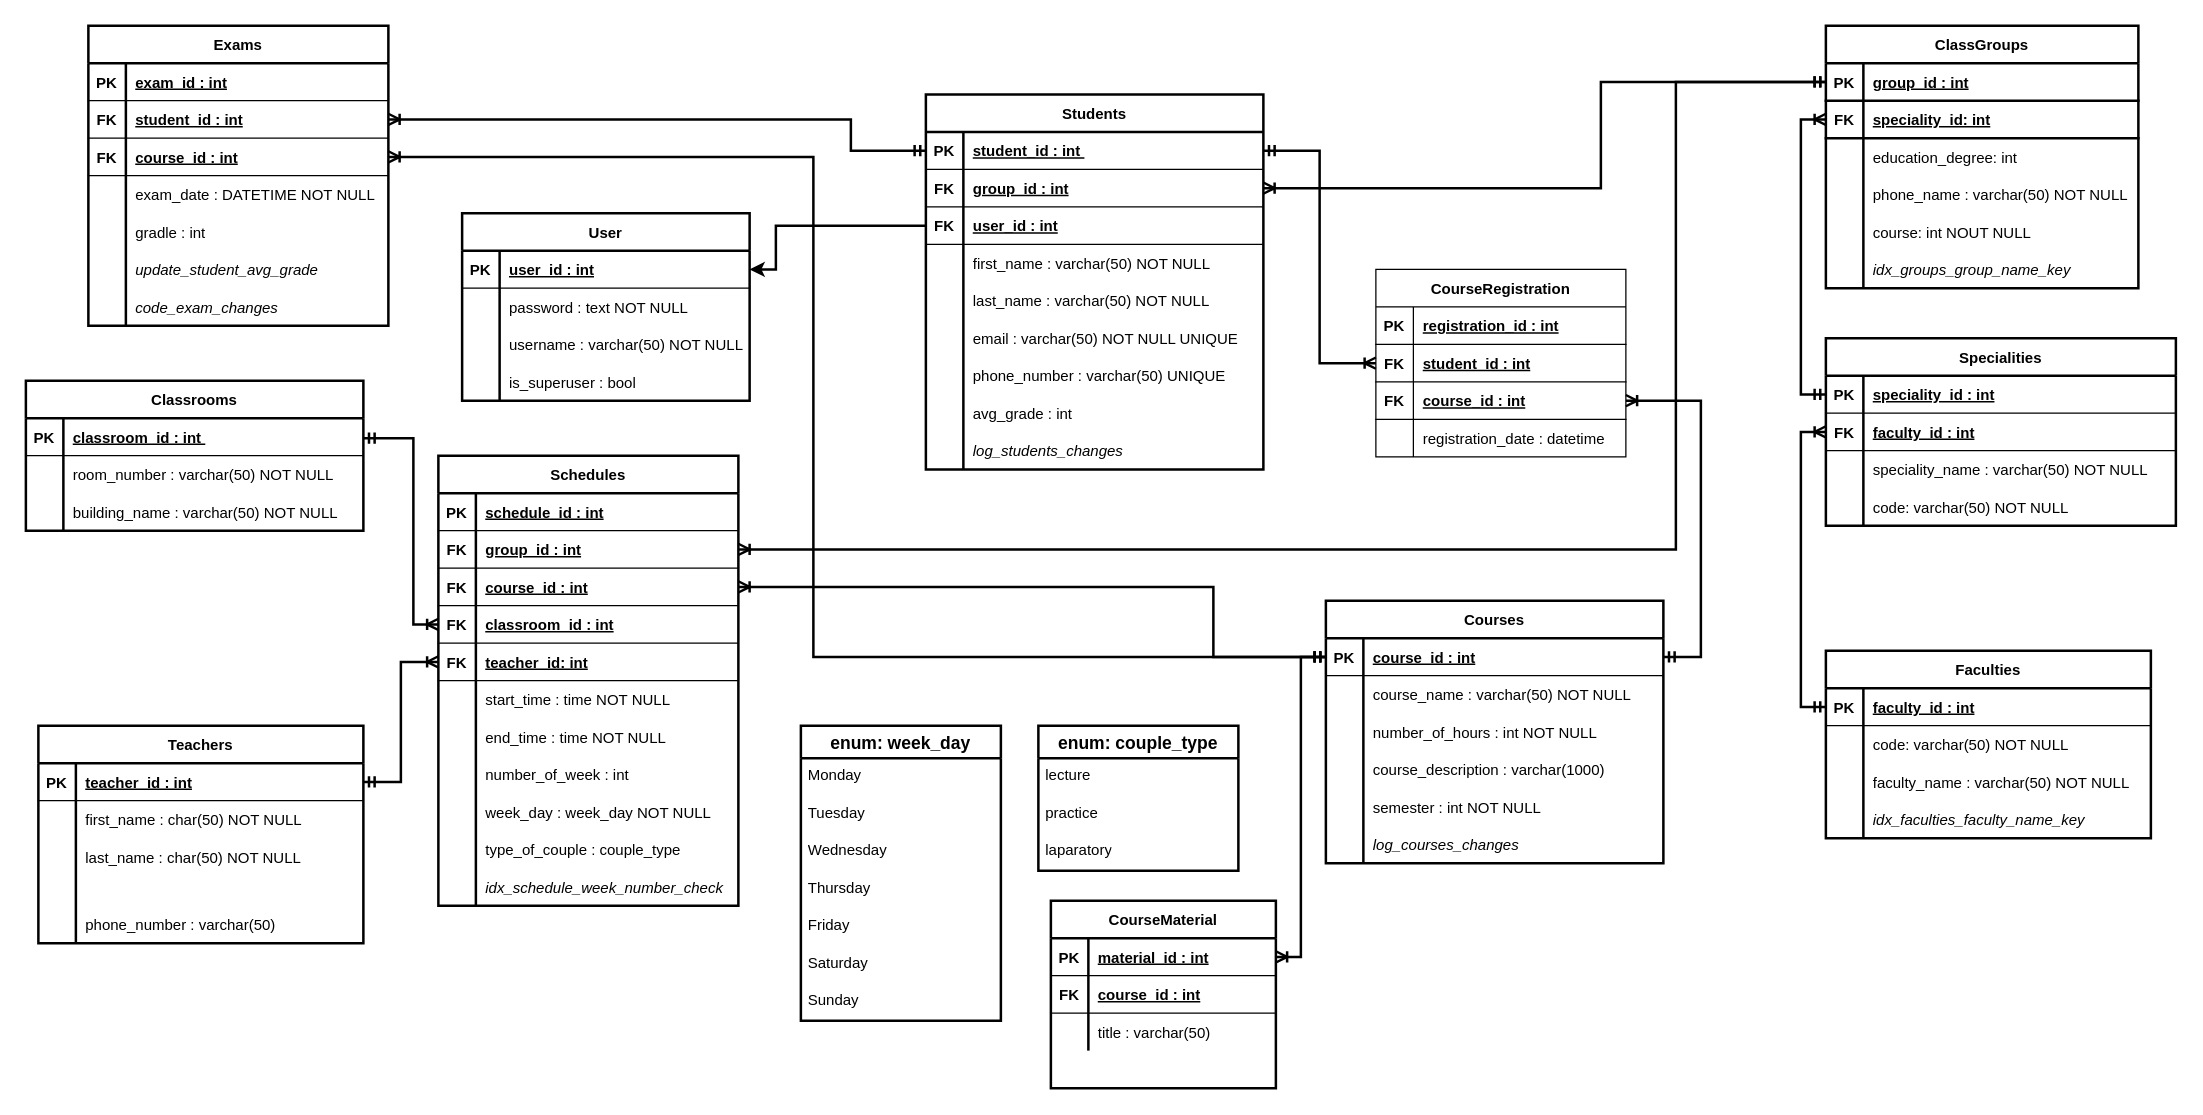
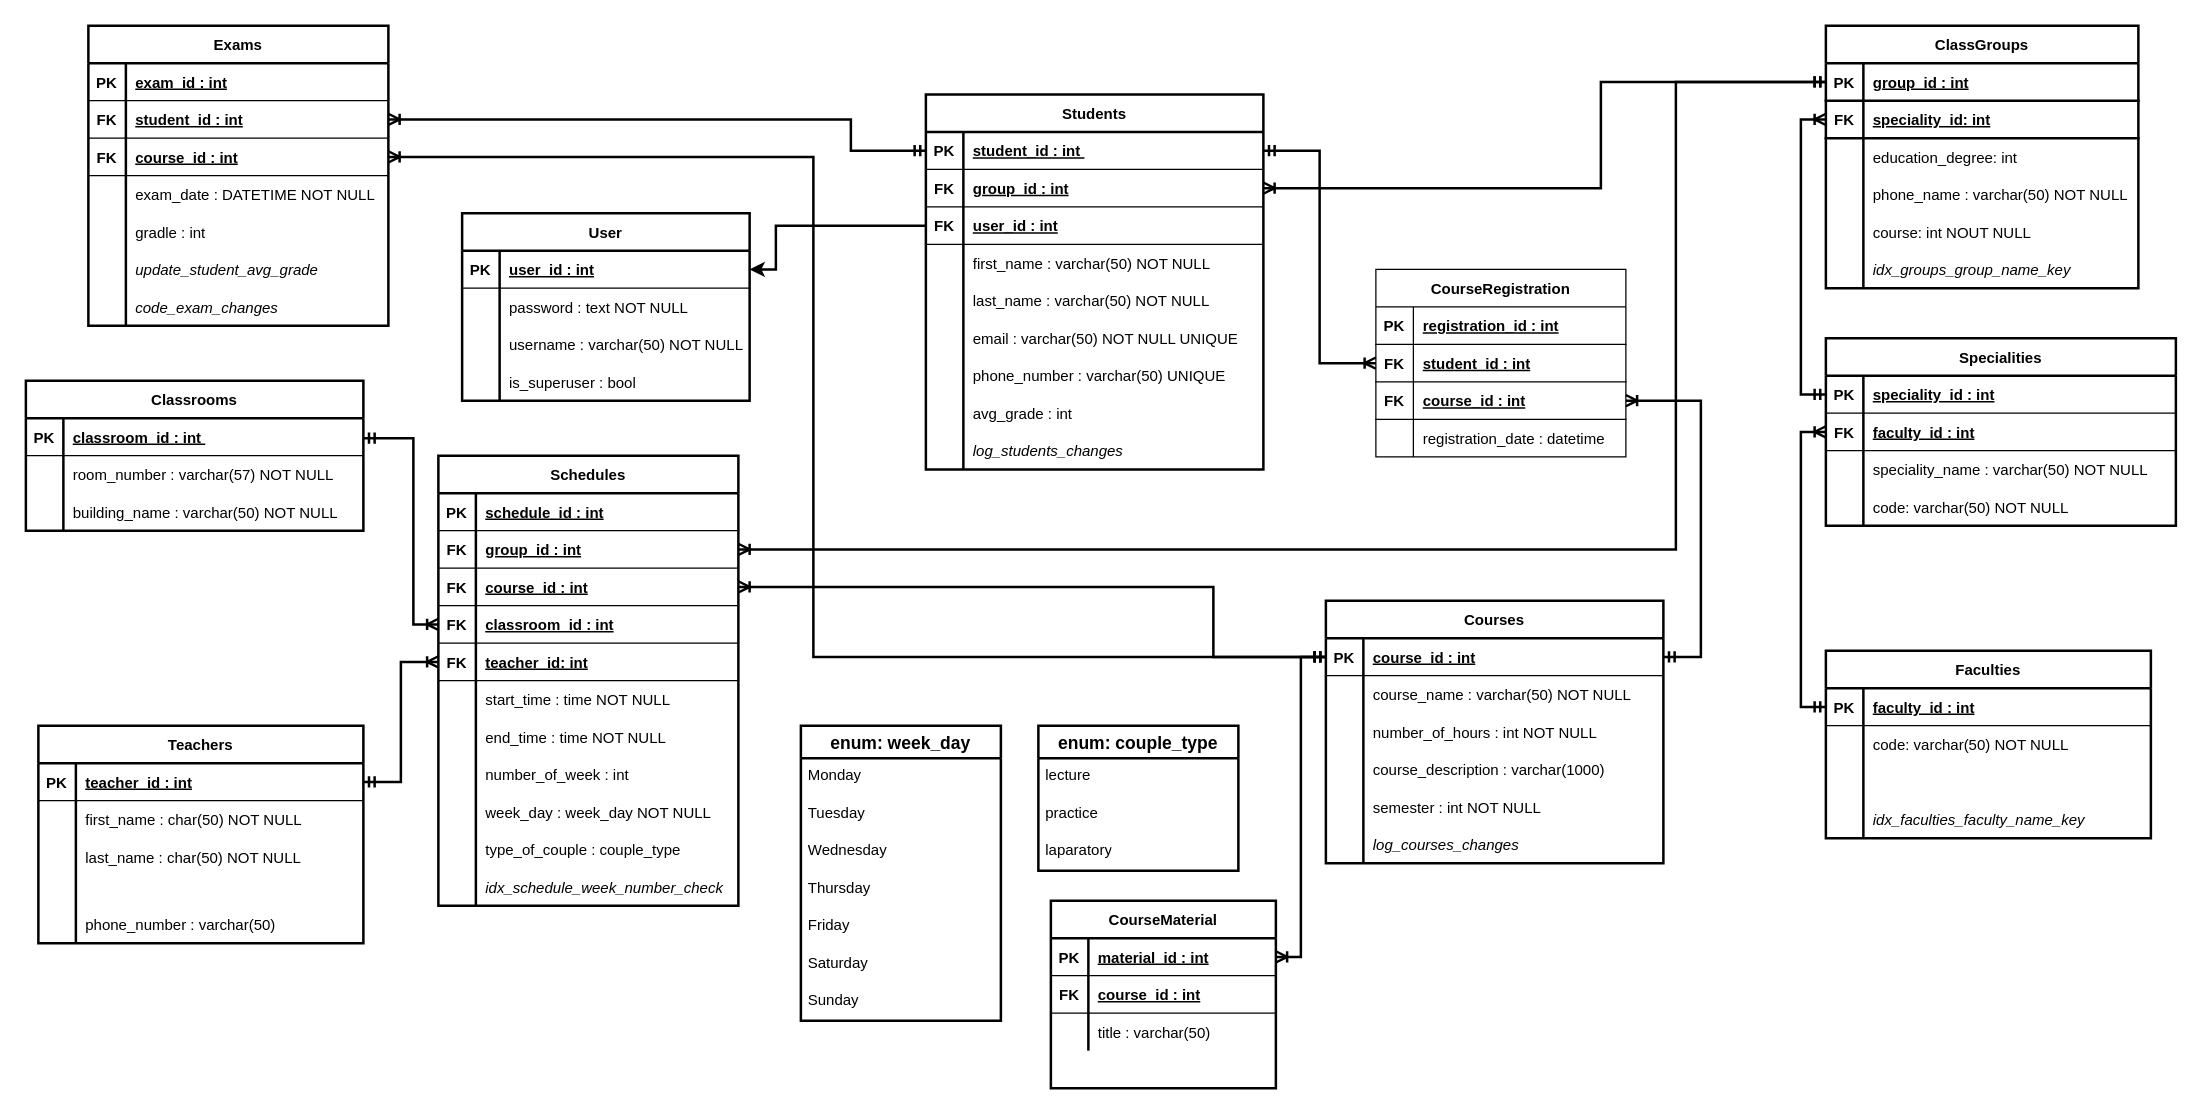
node "room_number : varchar(50) NOT NULL": label "room_number : varchar(50) NOT NULL" -> "room_number : varchar(57) NOT NULL"
node "faculty_name : varchar(50) NOT NULL": removed
